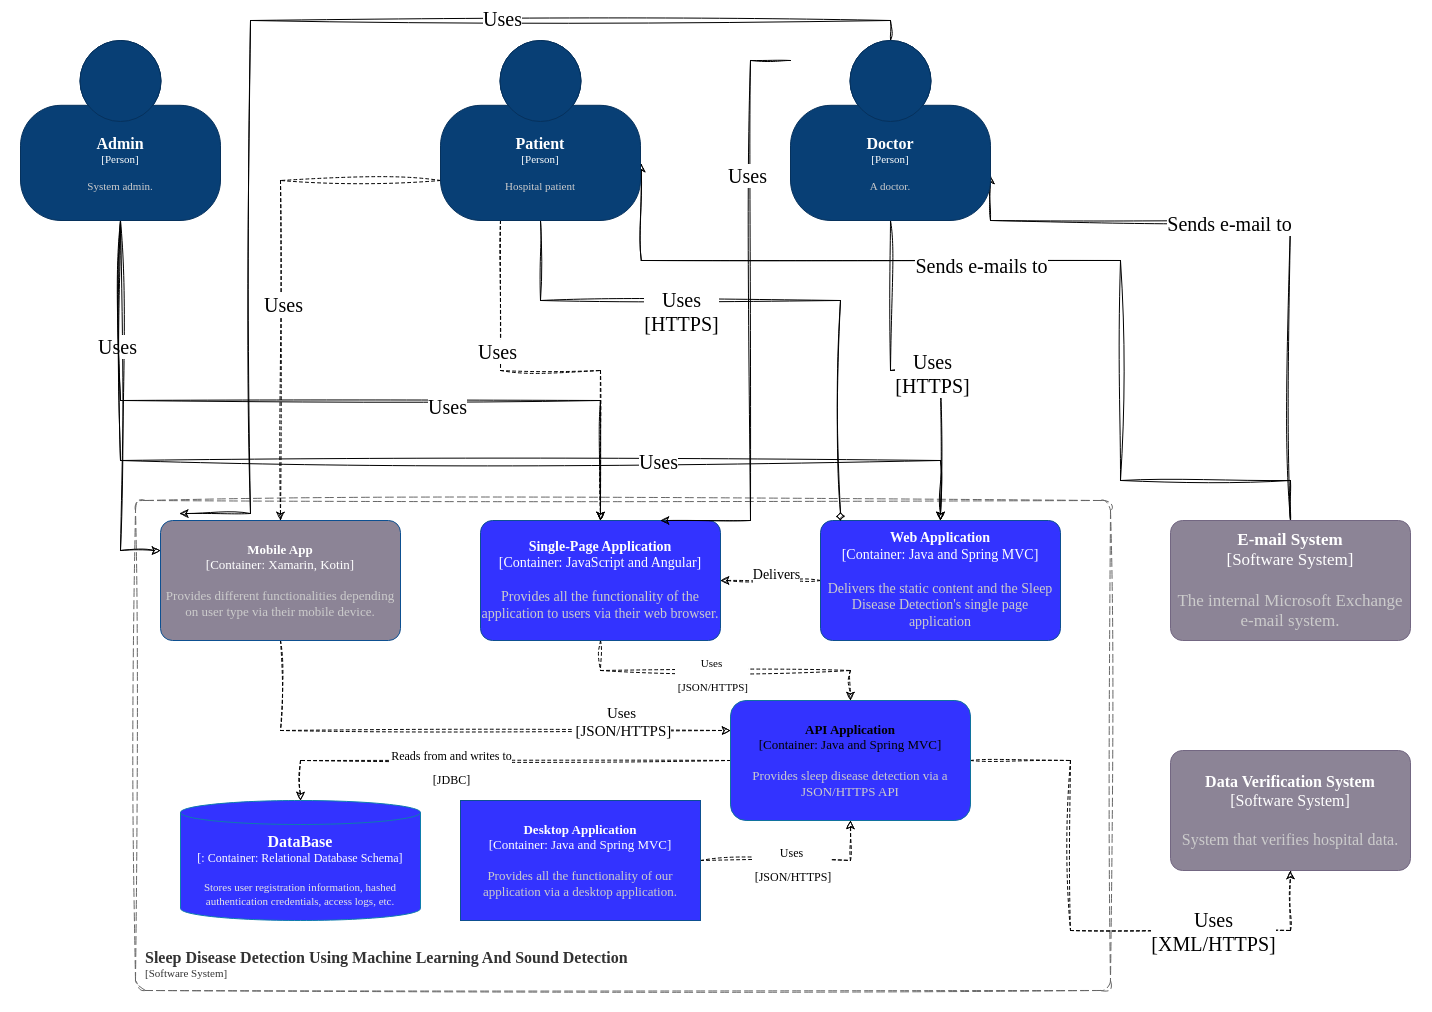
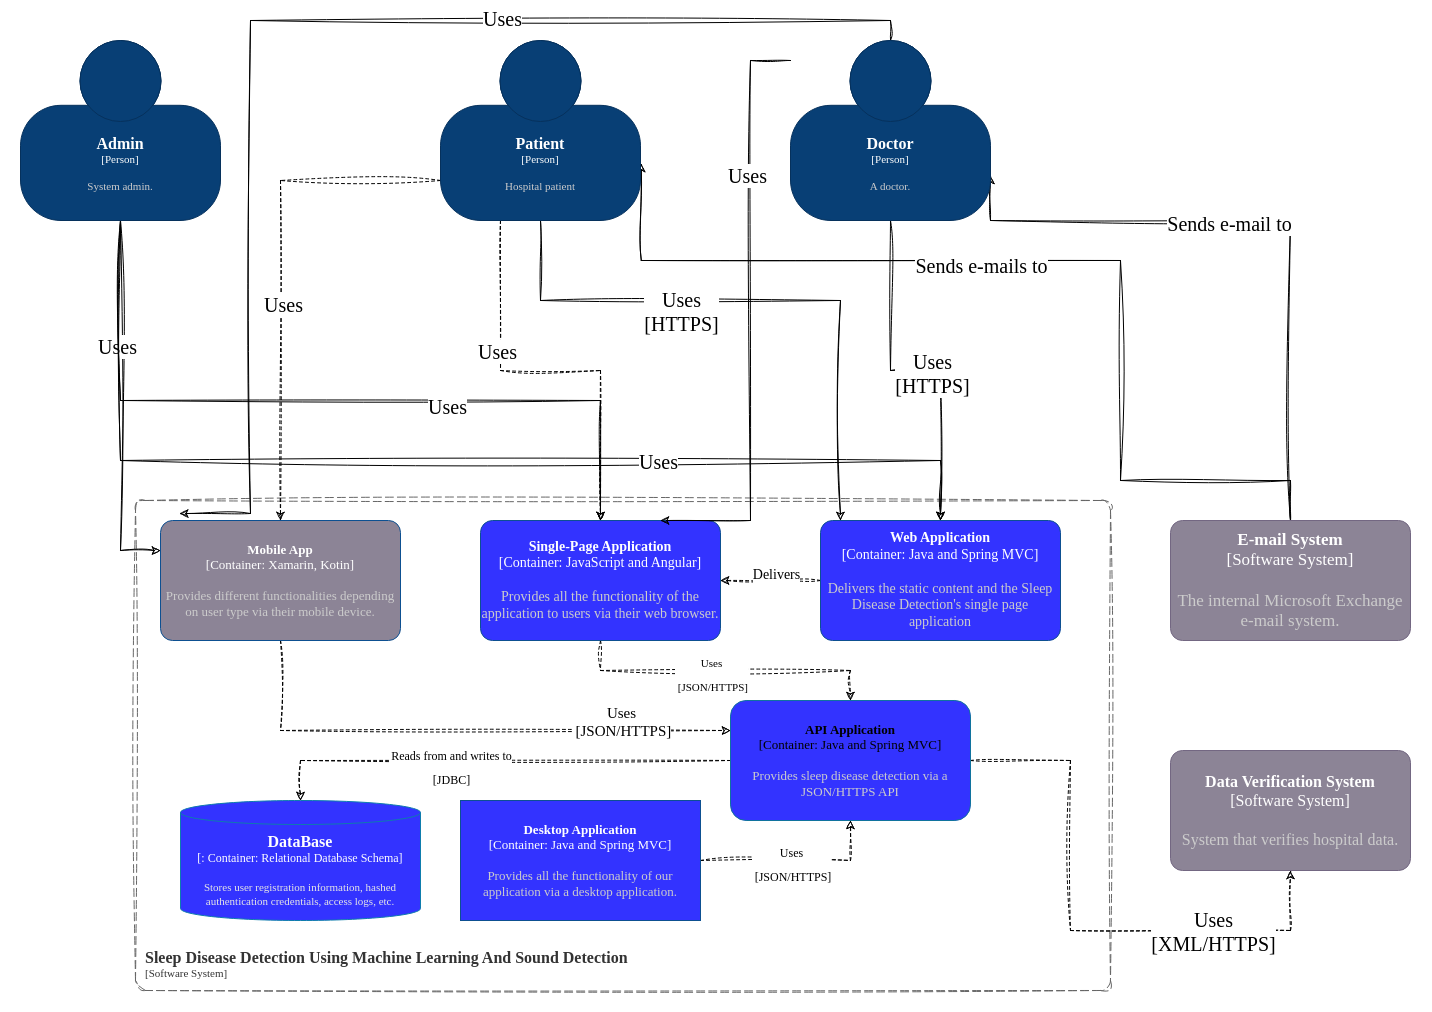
edge "Patient [Person] Hospital patient" -> "Web Application [Container: Java and Spring MVC] Delivers the static content and the Sleep Disease Detection's single page application": arrowhead diamond -> classic
